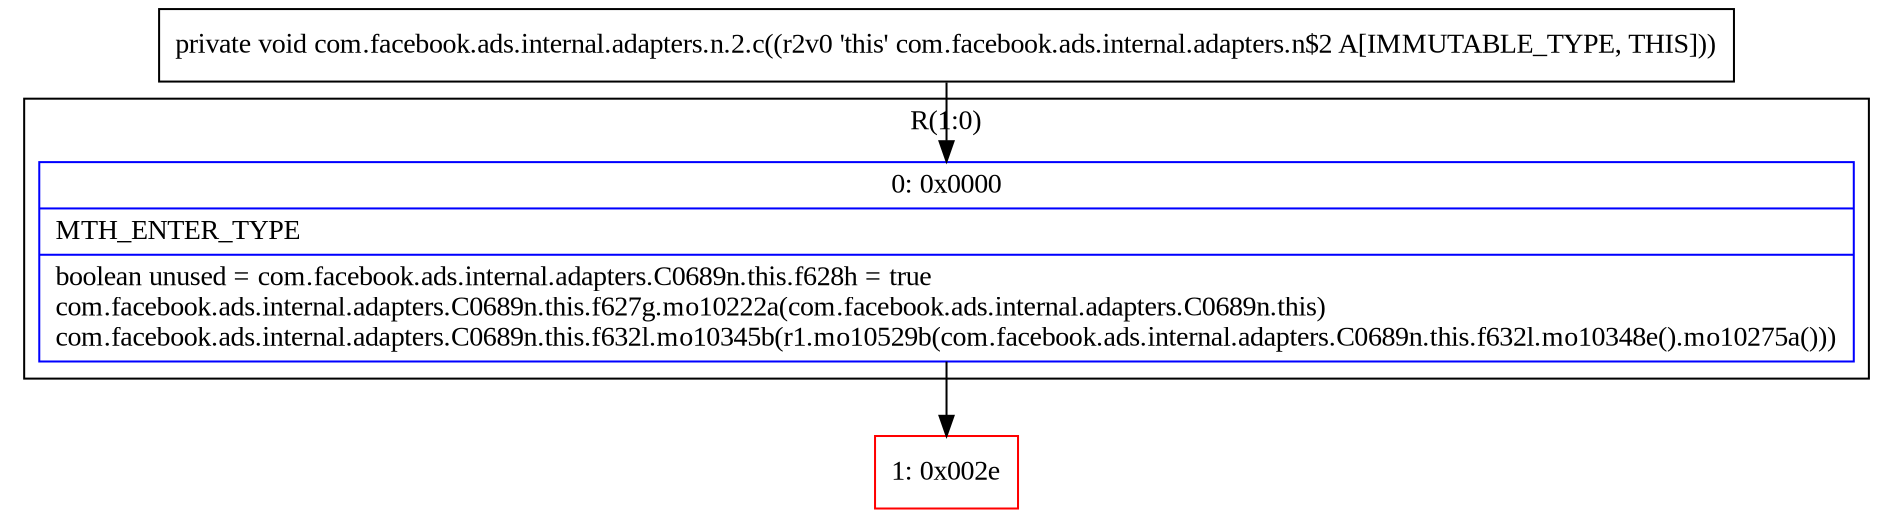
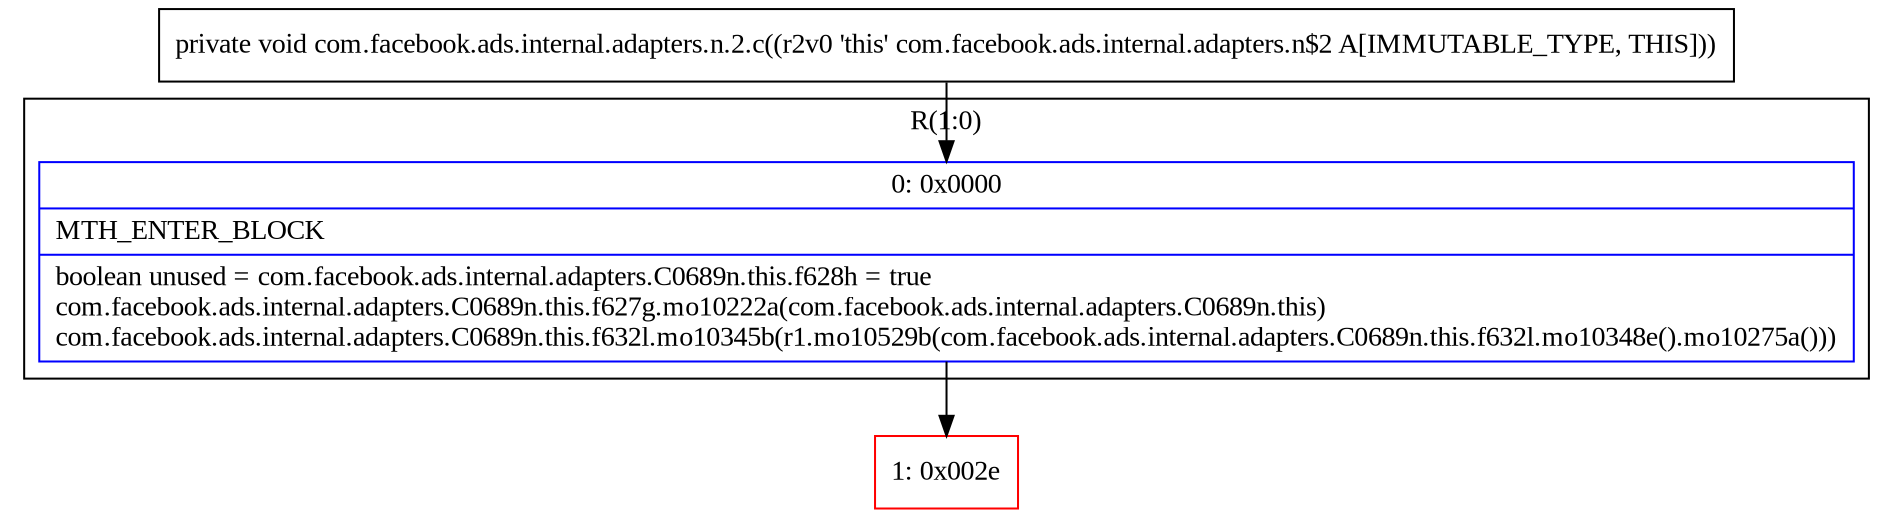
node "0: 0x0000": text "MTH_ENTER_TYPE" -> "MTH_ENTER_BLOCK"
